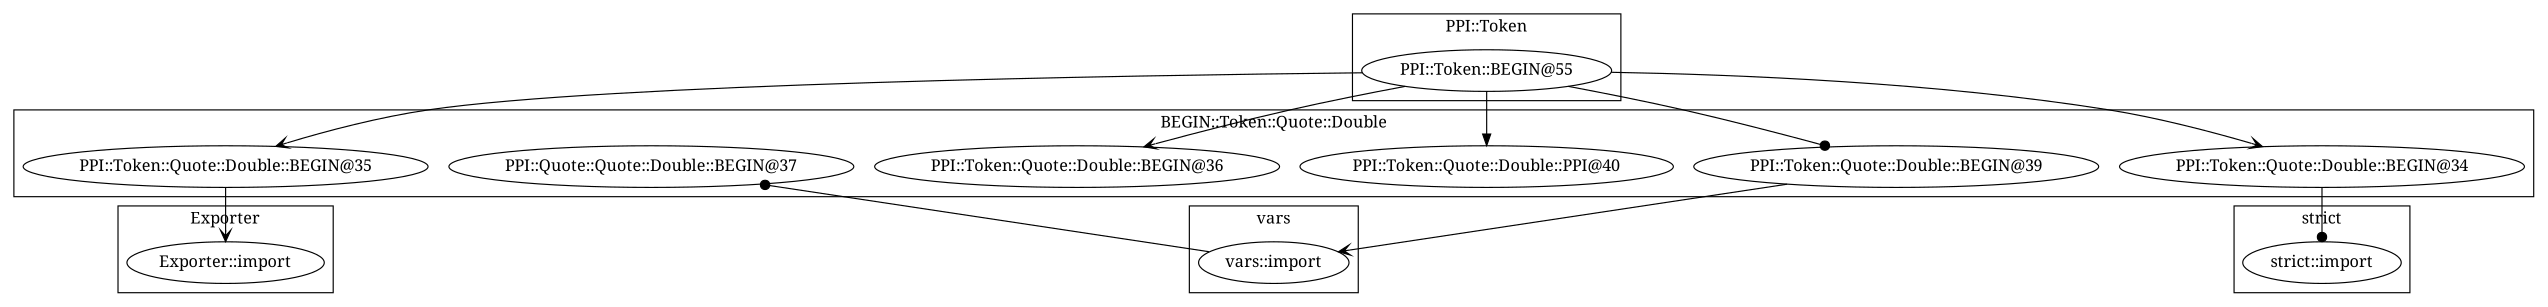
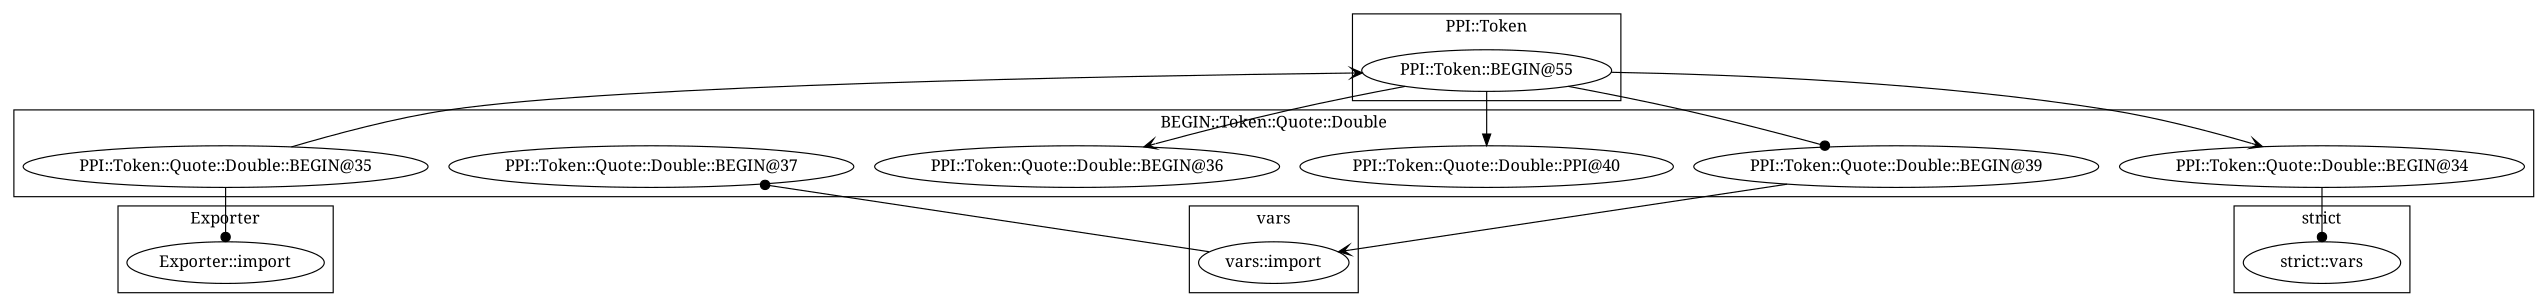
edge "PPI::Token::BEGIN@55" -> "PPI::Token::Quote::Double::BEGIN@35": reversed
node "PPI::Quote::Quote::Double::BEGIN@37": label "PPI::Quote::Quote::Double::BEGIN@37" -> "PPI::Token::Quote::Double::BEGIN@37"
edge "PPI::Token::Quote::Double::BEGIN@35" -> "Exporter::import": arrowhead vee -> dot
node "strict::import": label "strict::import" -> "strict::vars"
